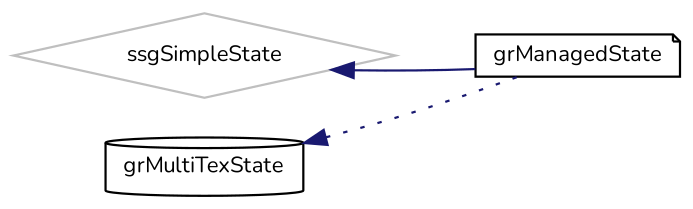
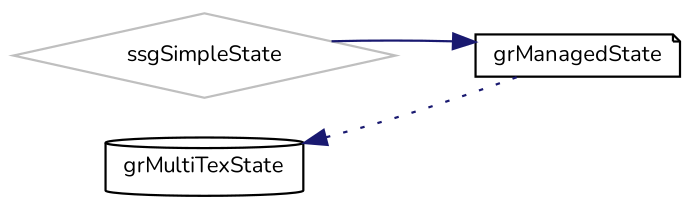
edge "grManagedState" -> "ssgSimpleState": reversed
